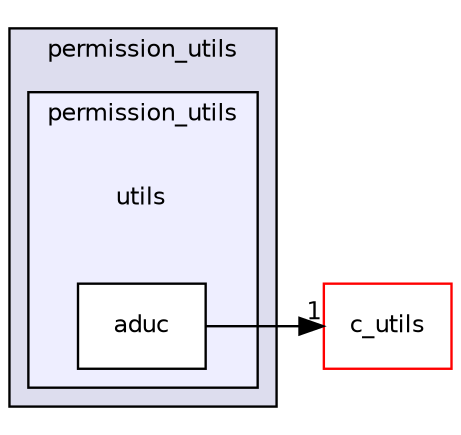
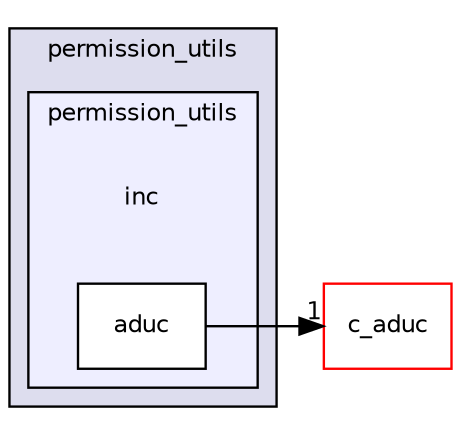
node "utils": label "utils" -> "inc"
node "c_utils": label "c_utils" -> "c_aduc"
